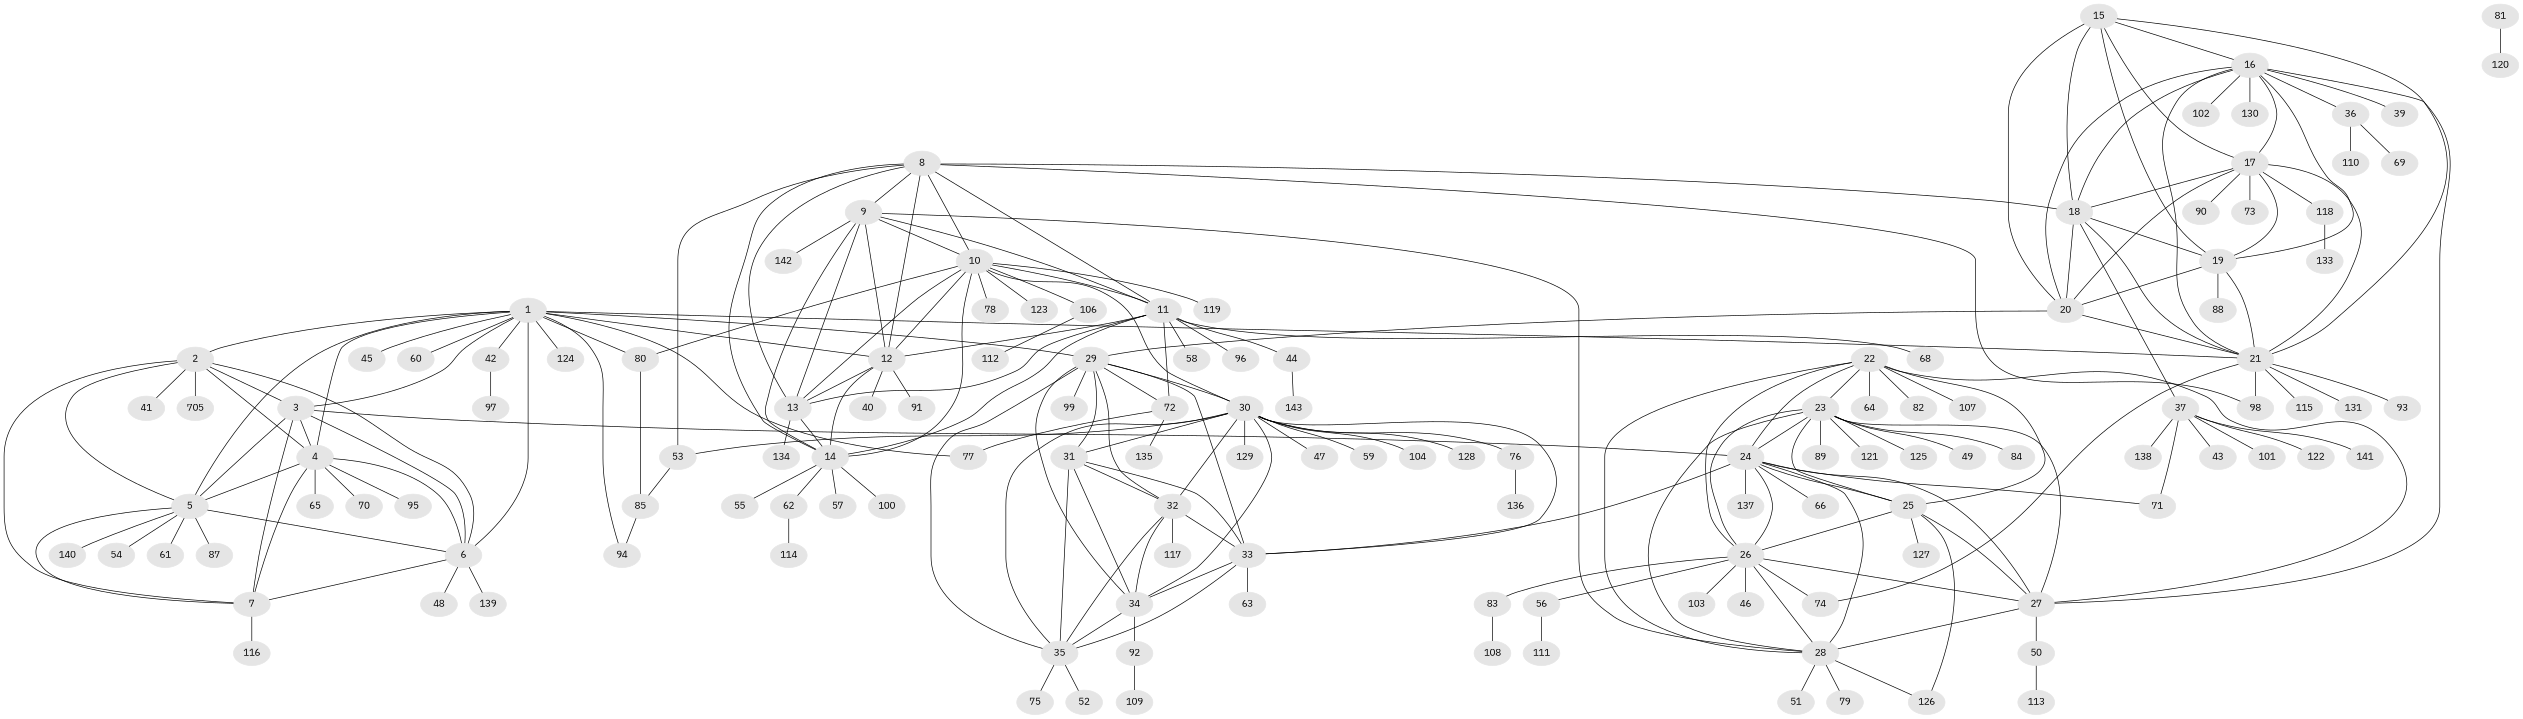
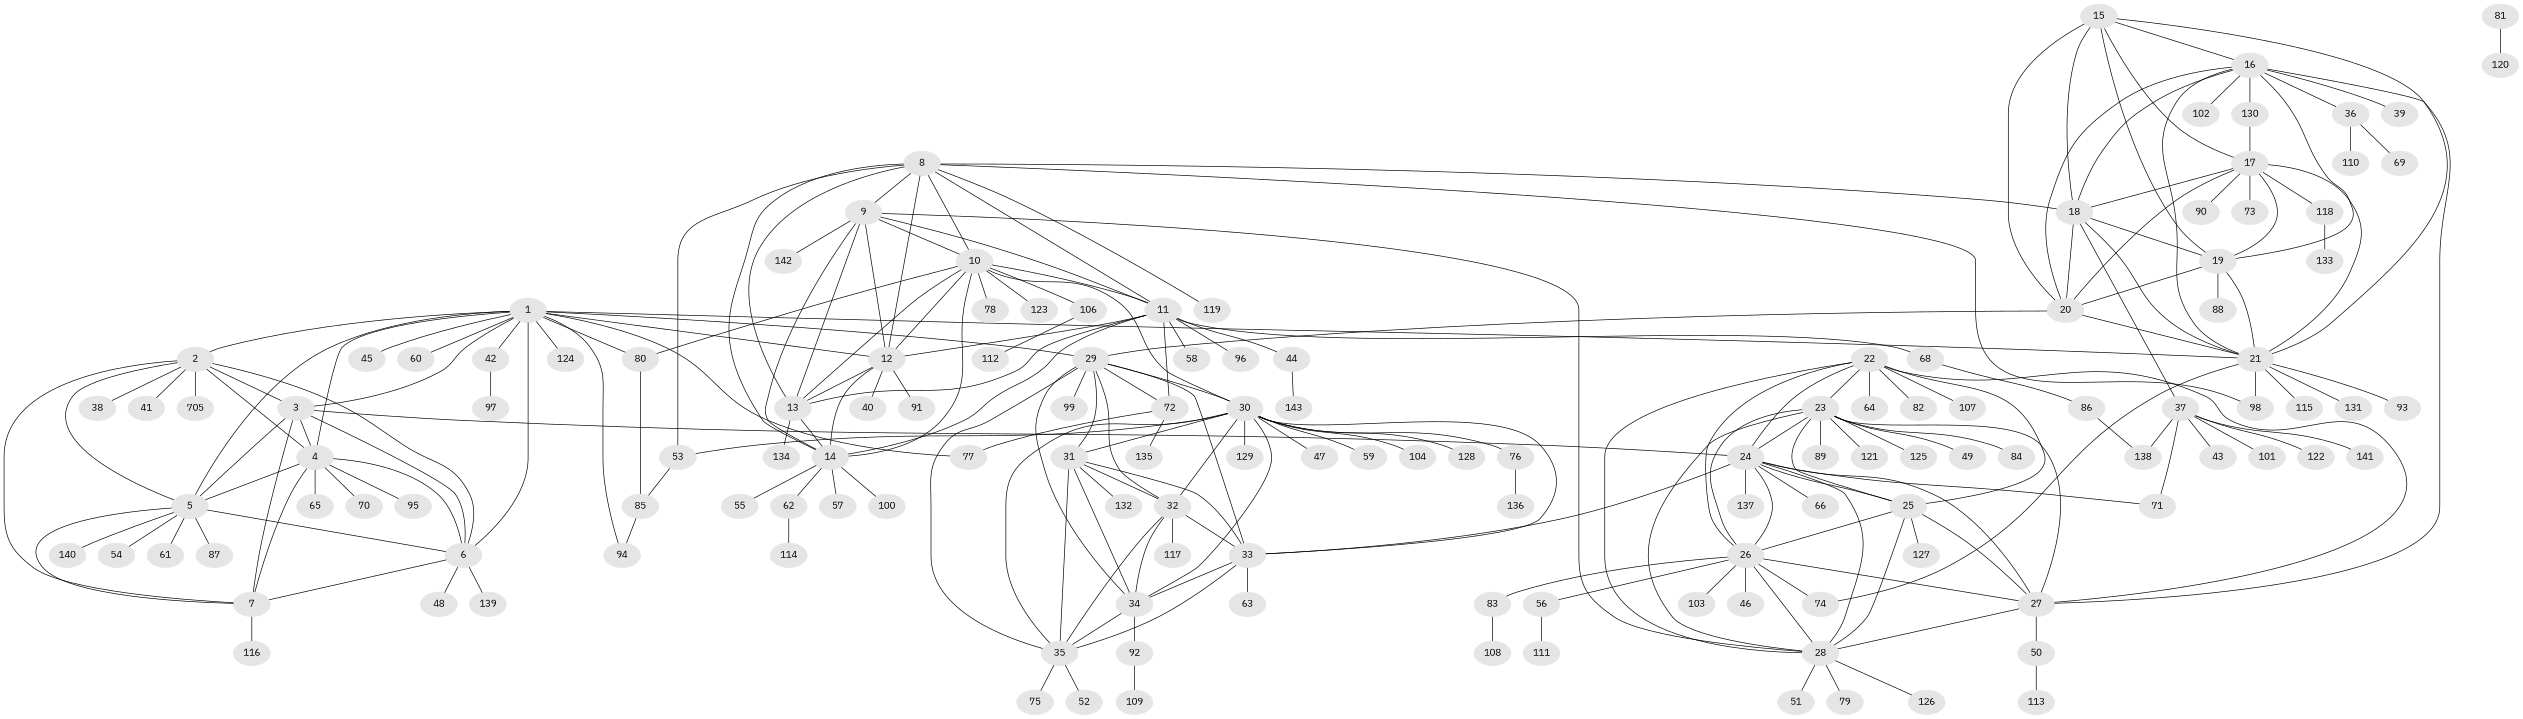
edge "16" -- "17": now "130" -- "17"
edge "10" -- "119": now "8" -- "119"
node "38": added
node "86": added
node "132": added
edge "25" -- "126": now "25" -- "28"
